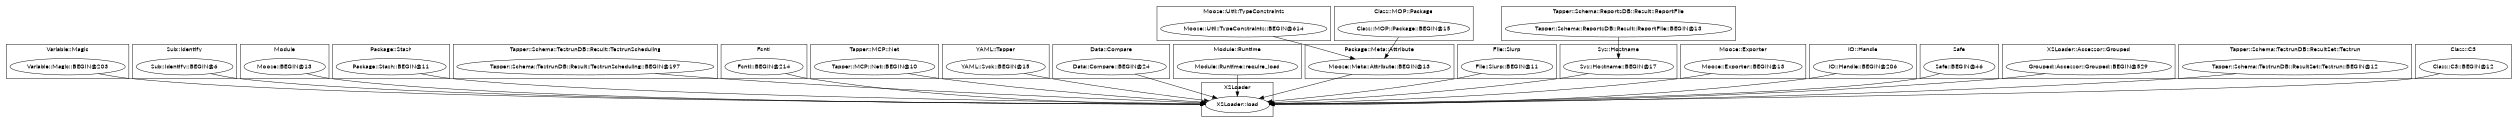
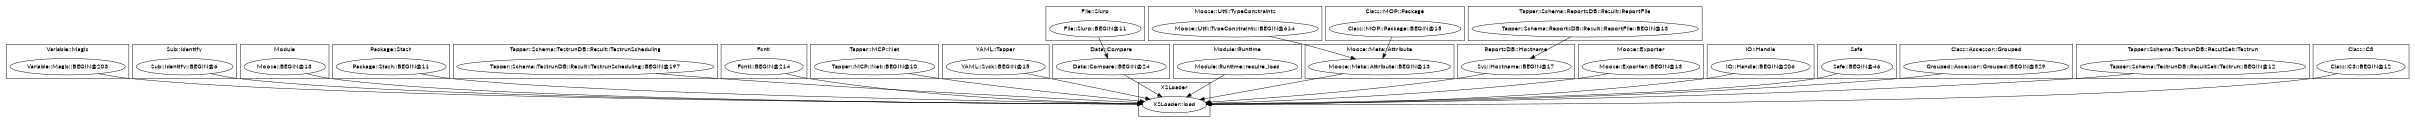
cluster "Package::Meta::Attribute": label "Package::Meta::Attribute" -> "Moose::Meta::Attribute"
cluster "Sys::Hostname": label "Sys::Hostname" -> "ReportsDB::Hostname"
cluster "XSLoader::Accessor::Grouped": label "XSLoader::Accessor::Grouped" -> "Class::Accessor::Grouped"
edge "File::Slurp::BEGIN@11" -> "XSLoader::load": now "File::Slurp::BEGIN@11" -> "Data::Compare::BEGIN@24"
